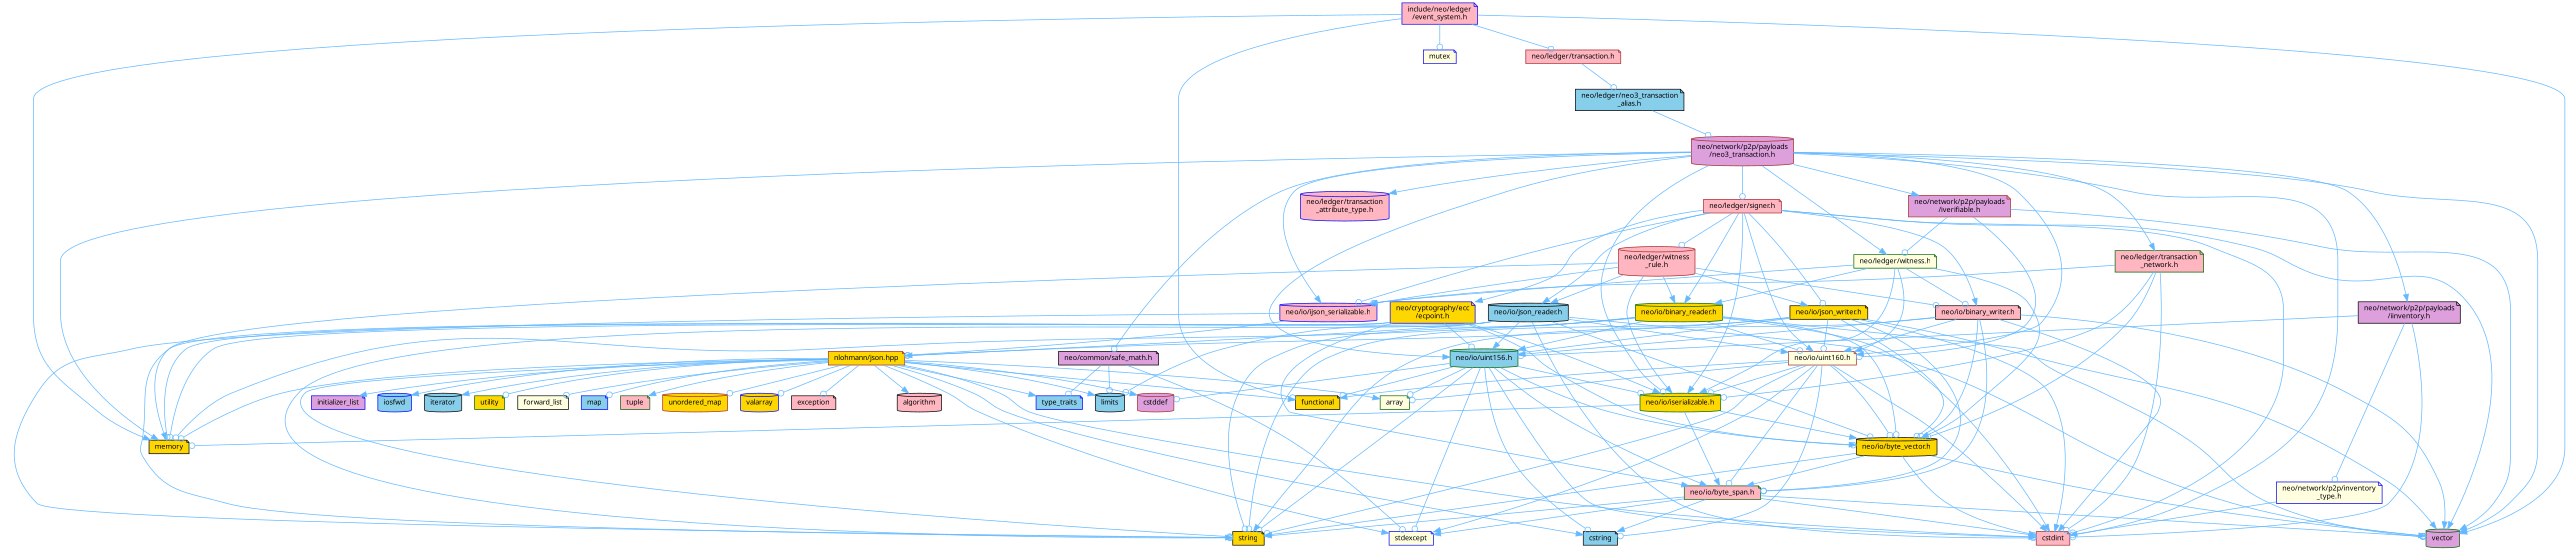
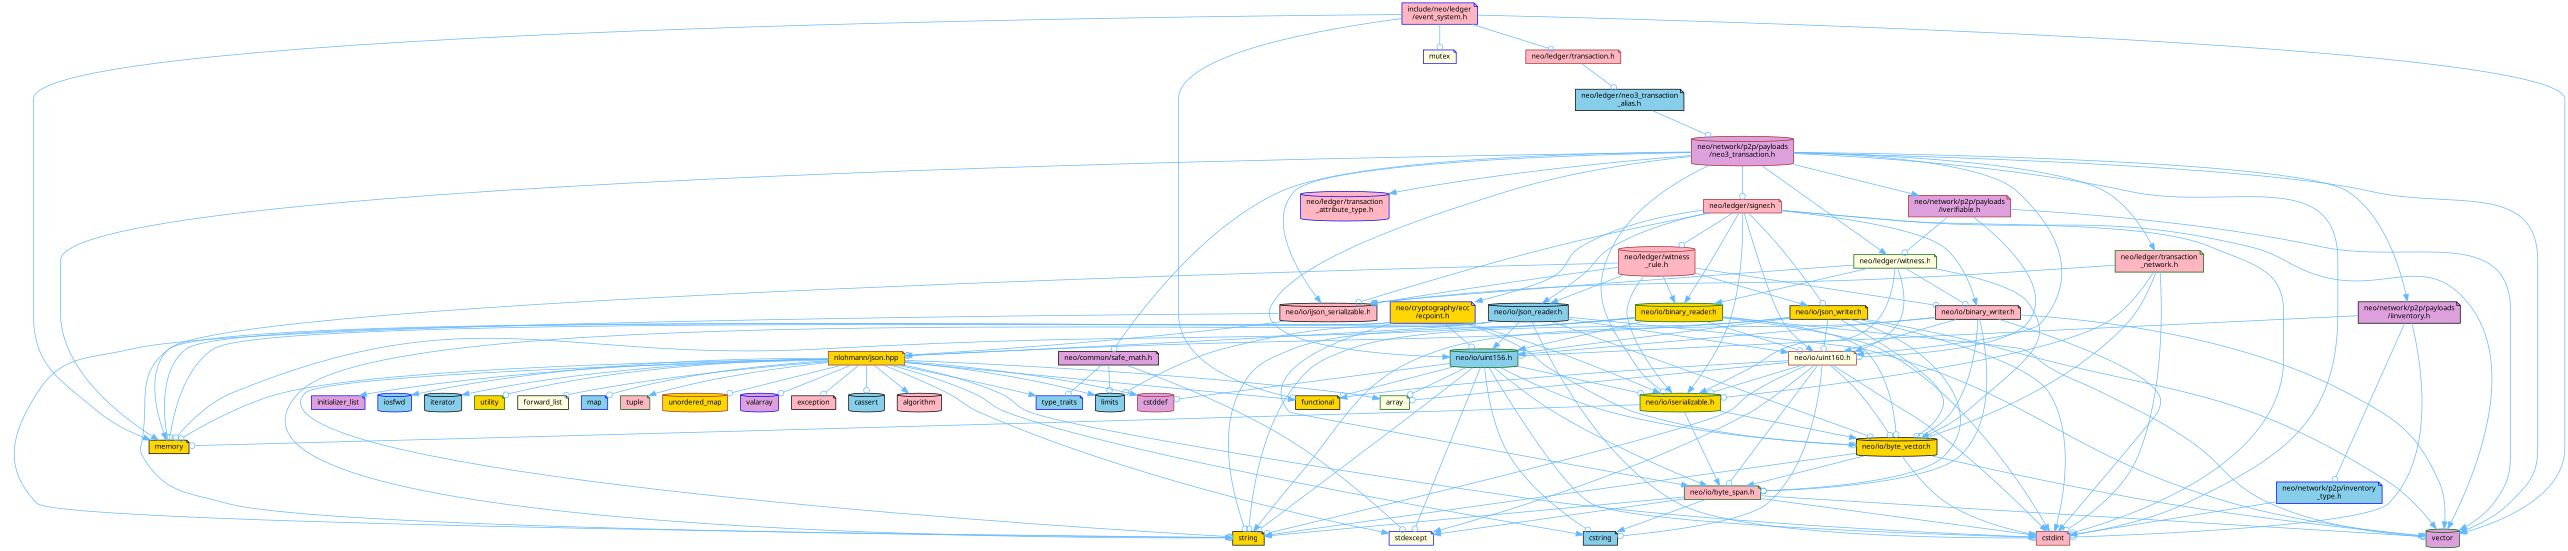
node "neo/io/ijson_serializable.h": color blue -> black
node "valarray": fillcolor gold -> plum
node "cassert": added
node "neo/network/p2p/inventory _type.h": fillcolor lightyellow -> skyblue
